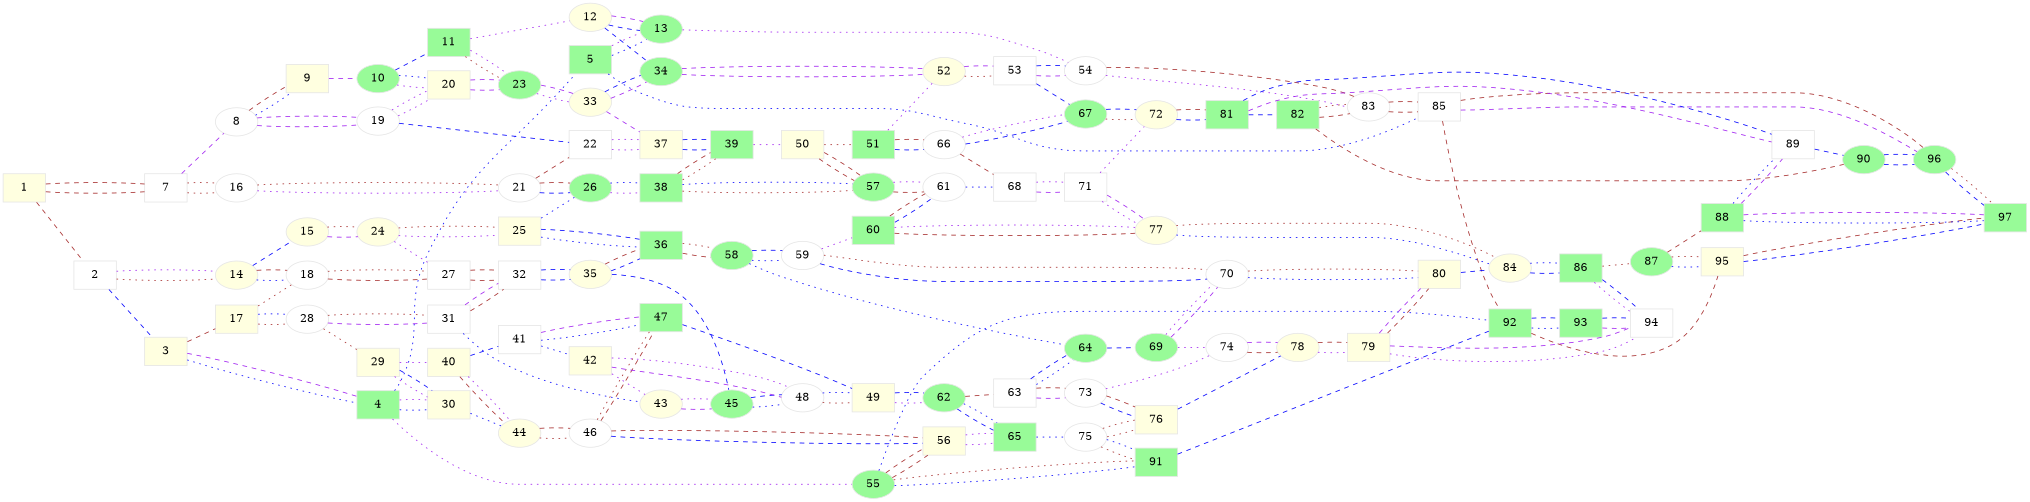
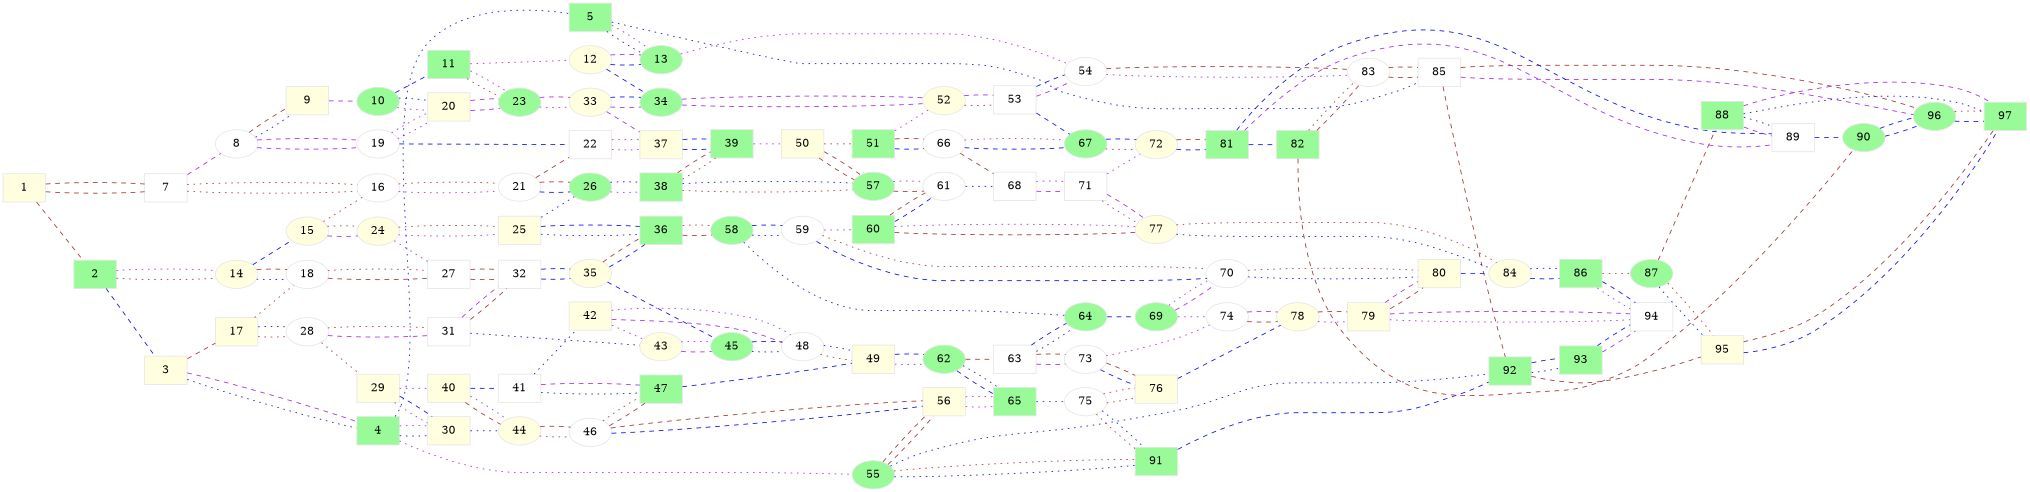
edge "16" -- "15": added
node "2": fillcolor white -> palegreen
